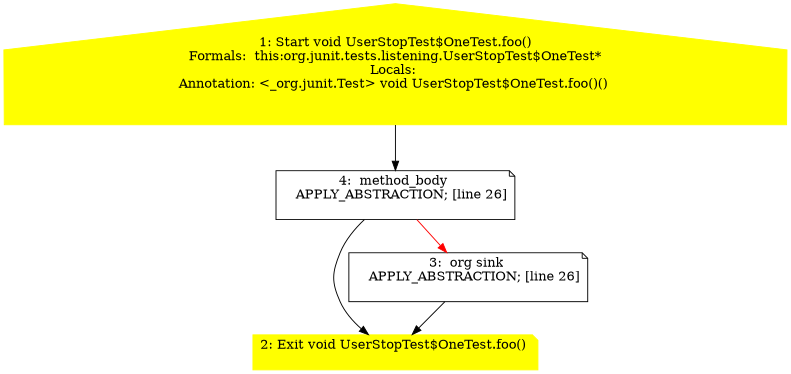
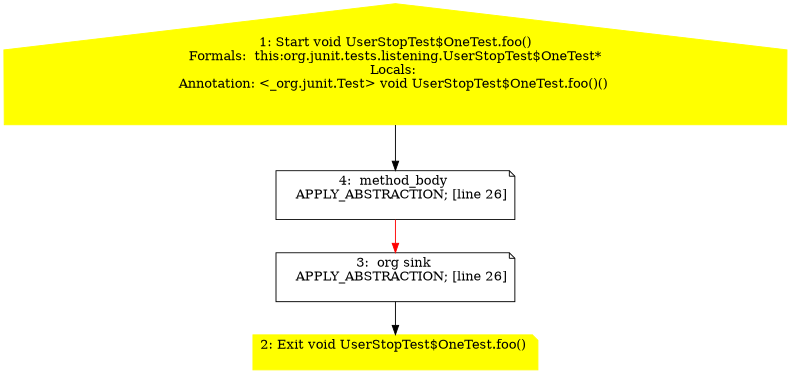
edge "4:  method_body APPLY_ABSTRACTION; [line 26]" -> "2: Exit void UserStopTest$OneTest.foo()": removed
